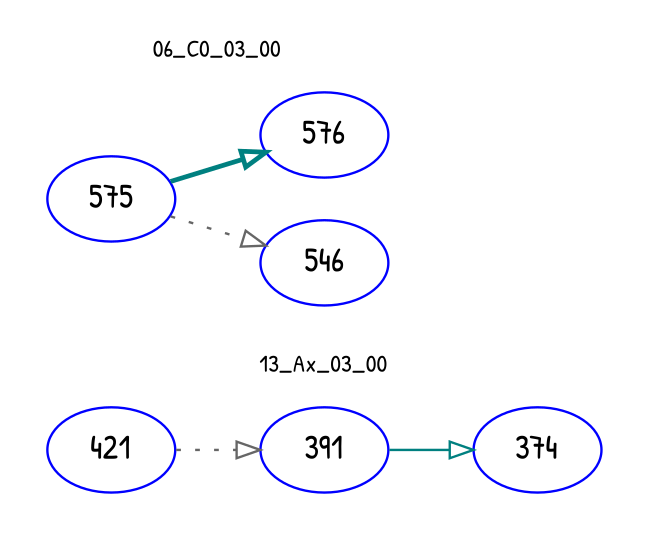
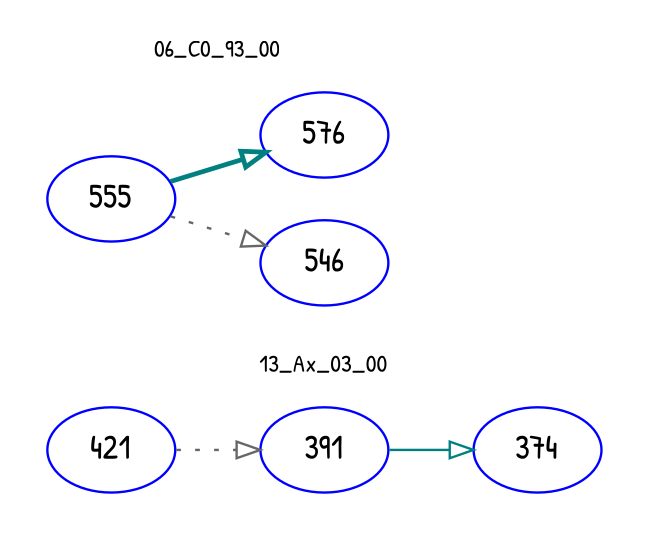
cluster "06_C0_03_00": label "06_C0_03_00" -> "06_C0_93_00"
node "575": label "575" -> "555"
